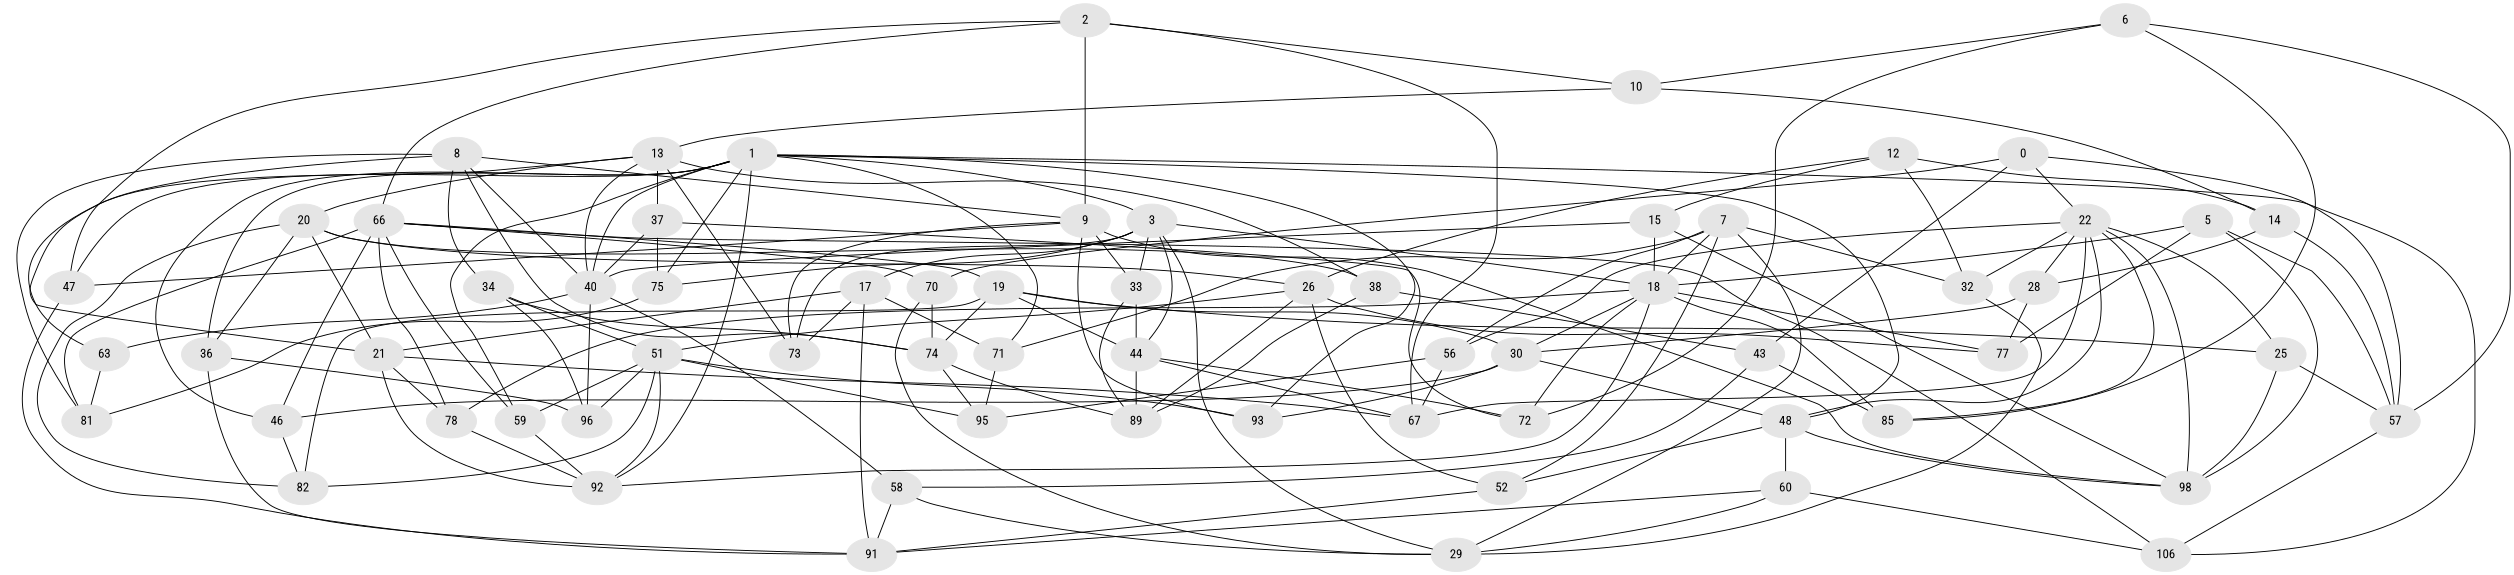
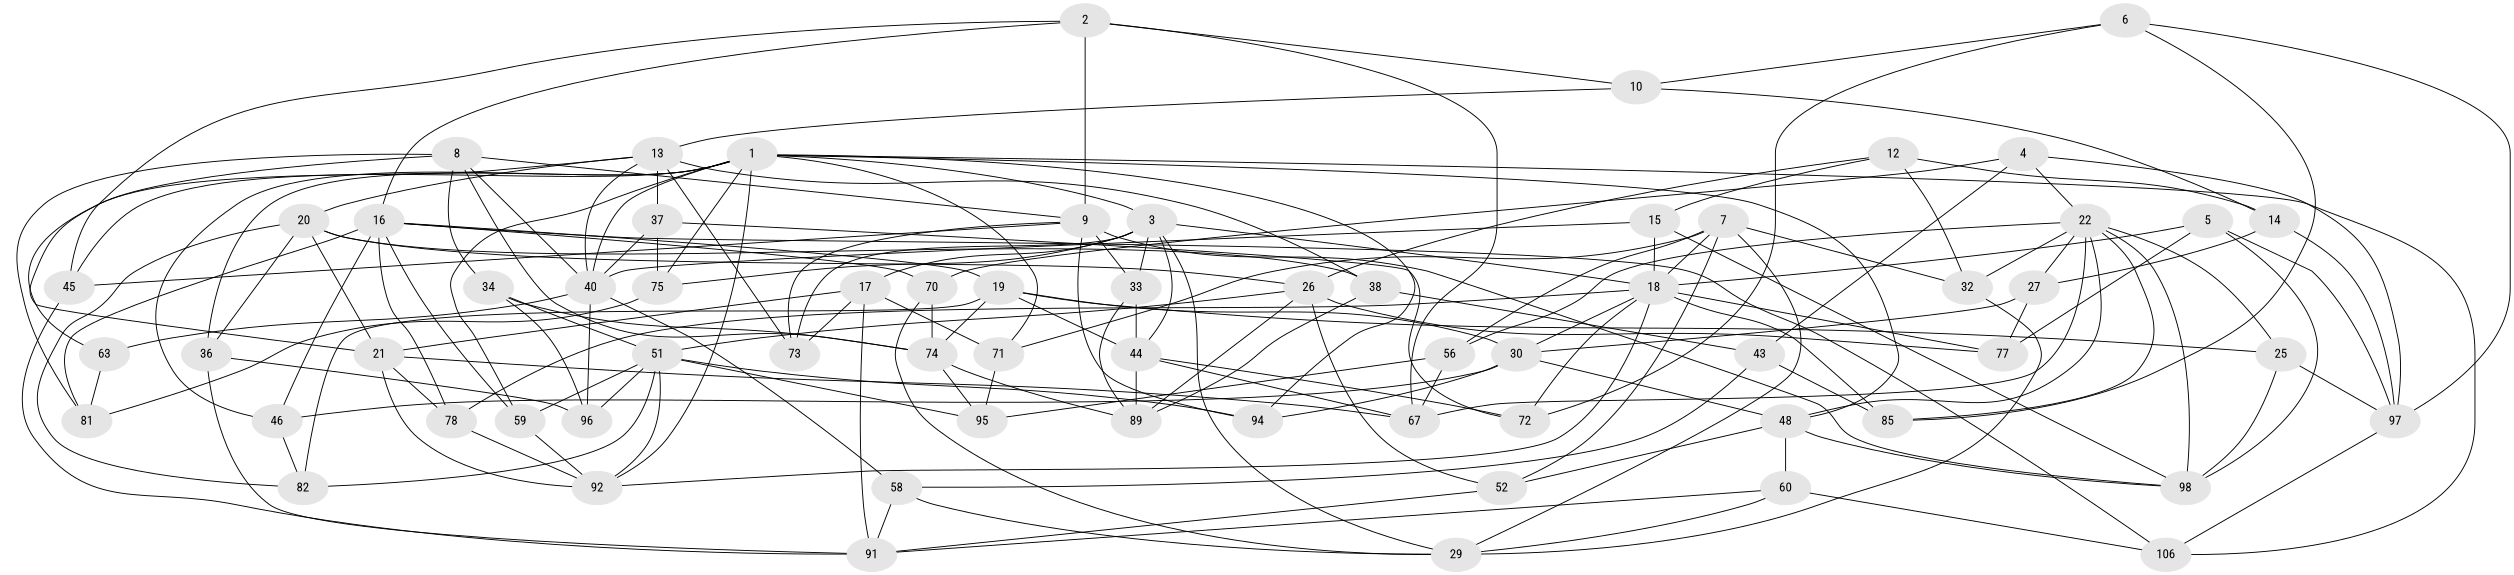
node "0": label "0" -> "4"
node "66": label "66" -> "16"
node "47": label "47" -> "45"
node "28": label "28" -> "27"
node "93": label "93" -> "94"
node "57": label "57" -> "97"
